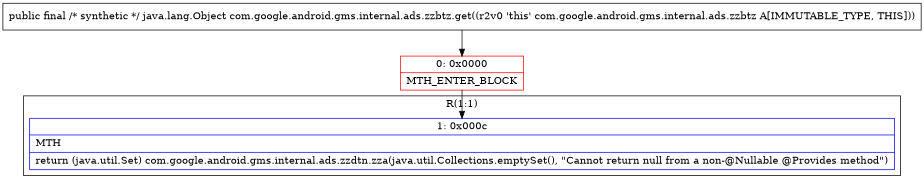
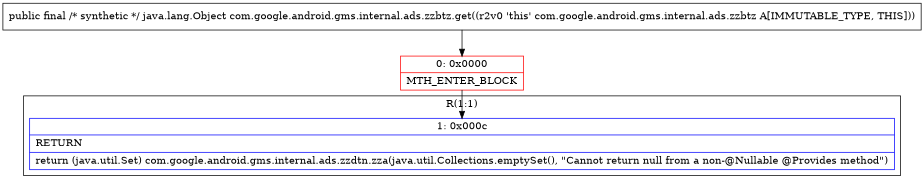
node "1: 0x000c": text "MTH" -> "RETURN"
